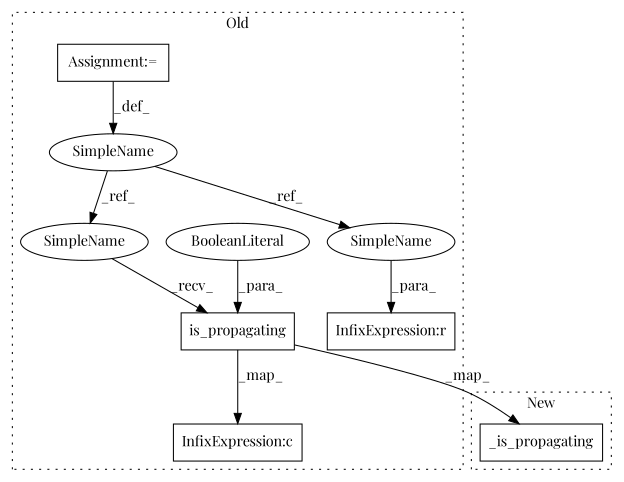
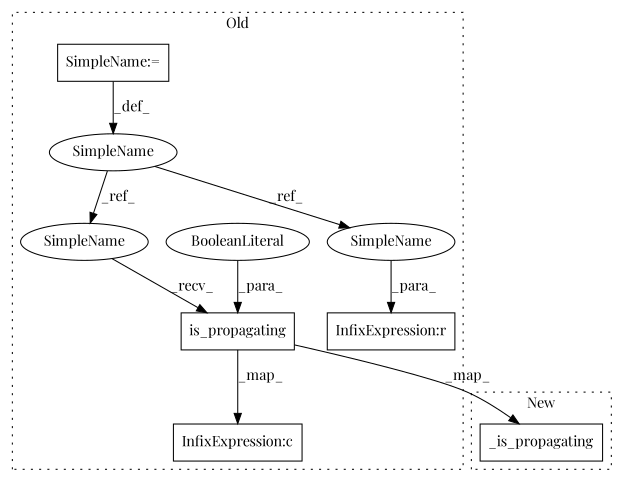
node "Assignment:=": label "Assignment:=" -> "SimpleName:="
